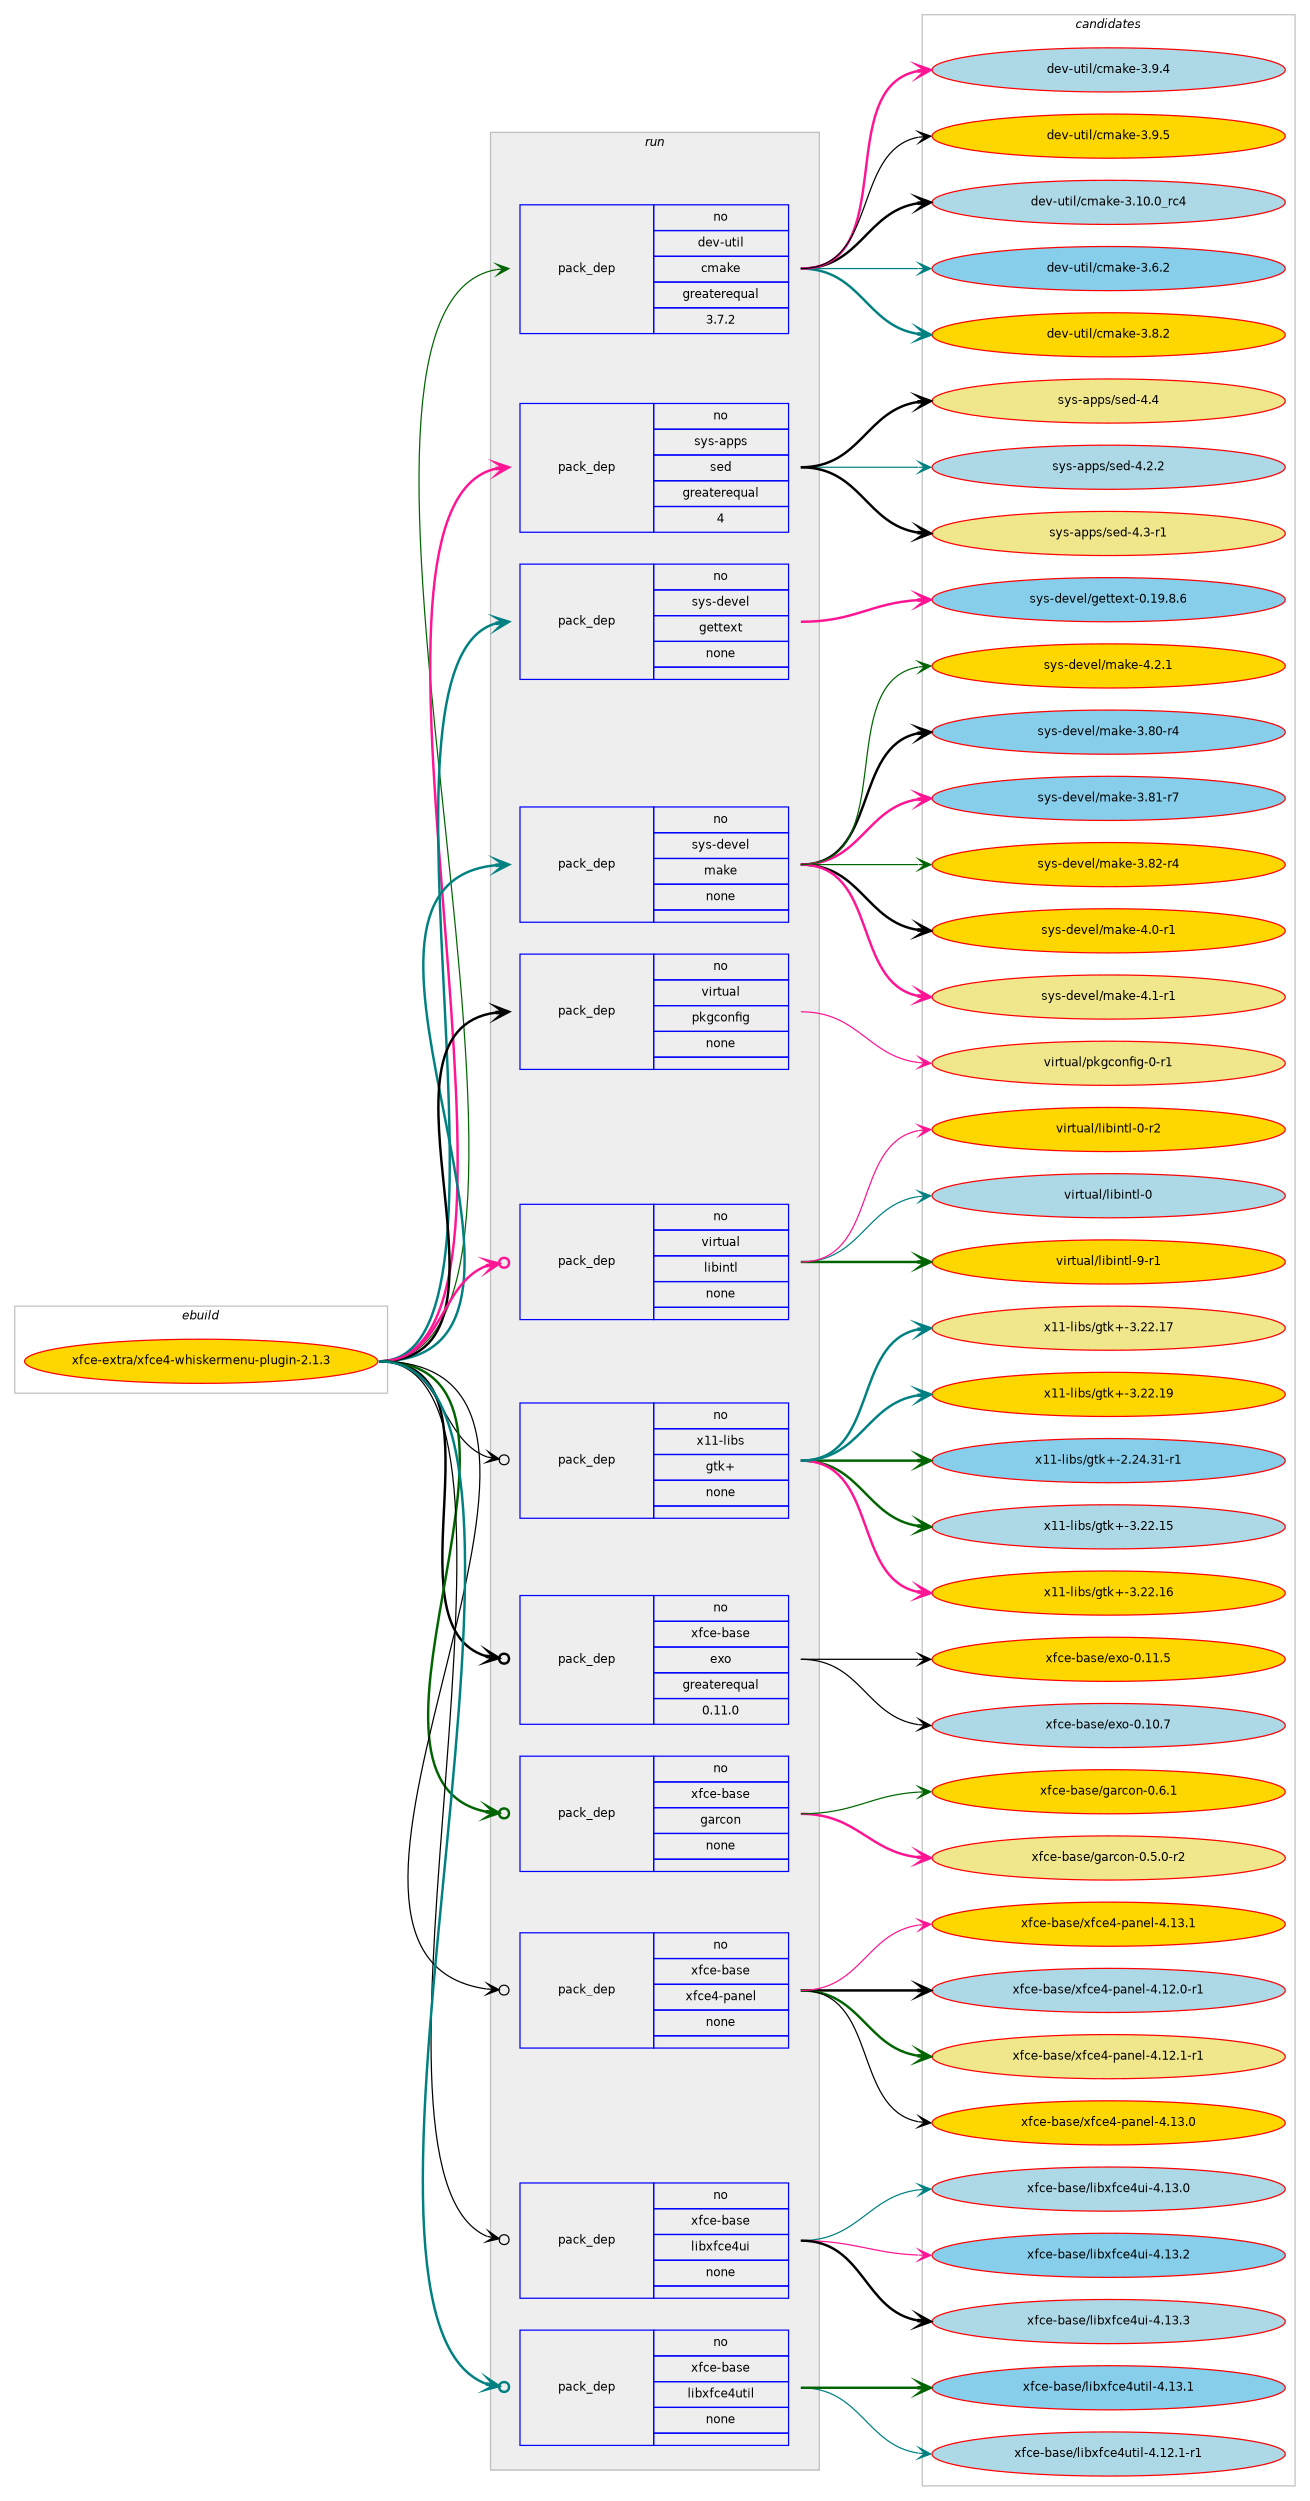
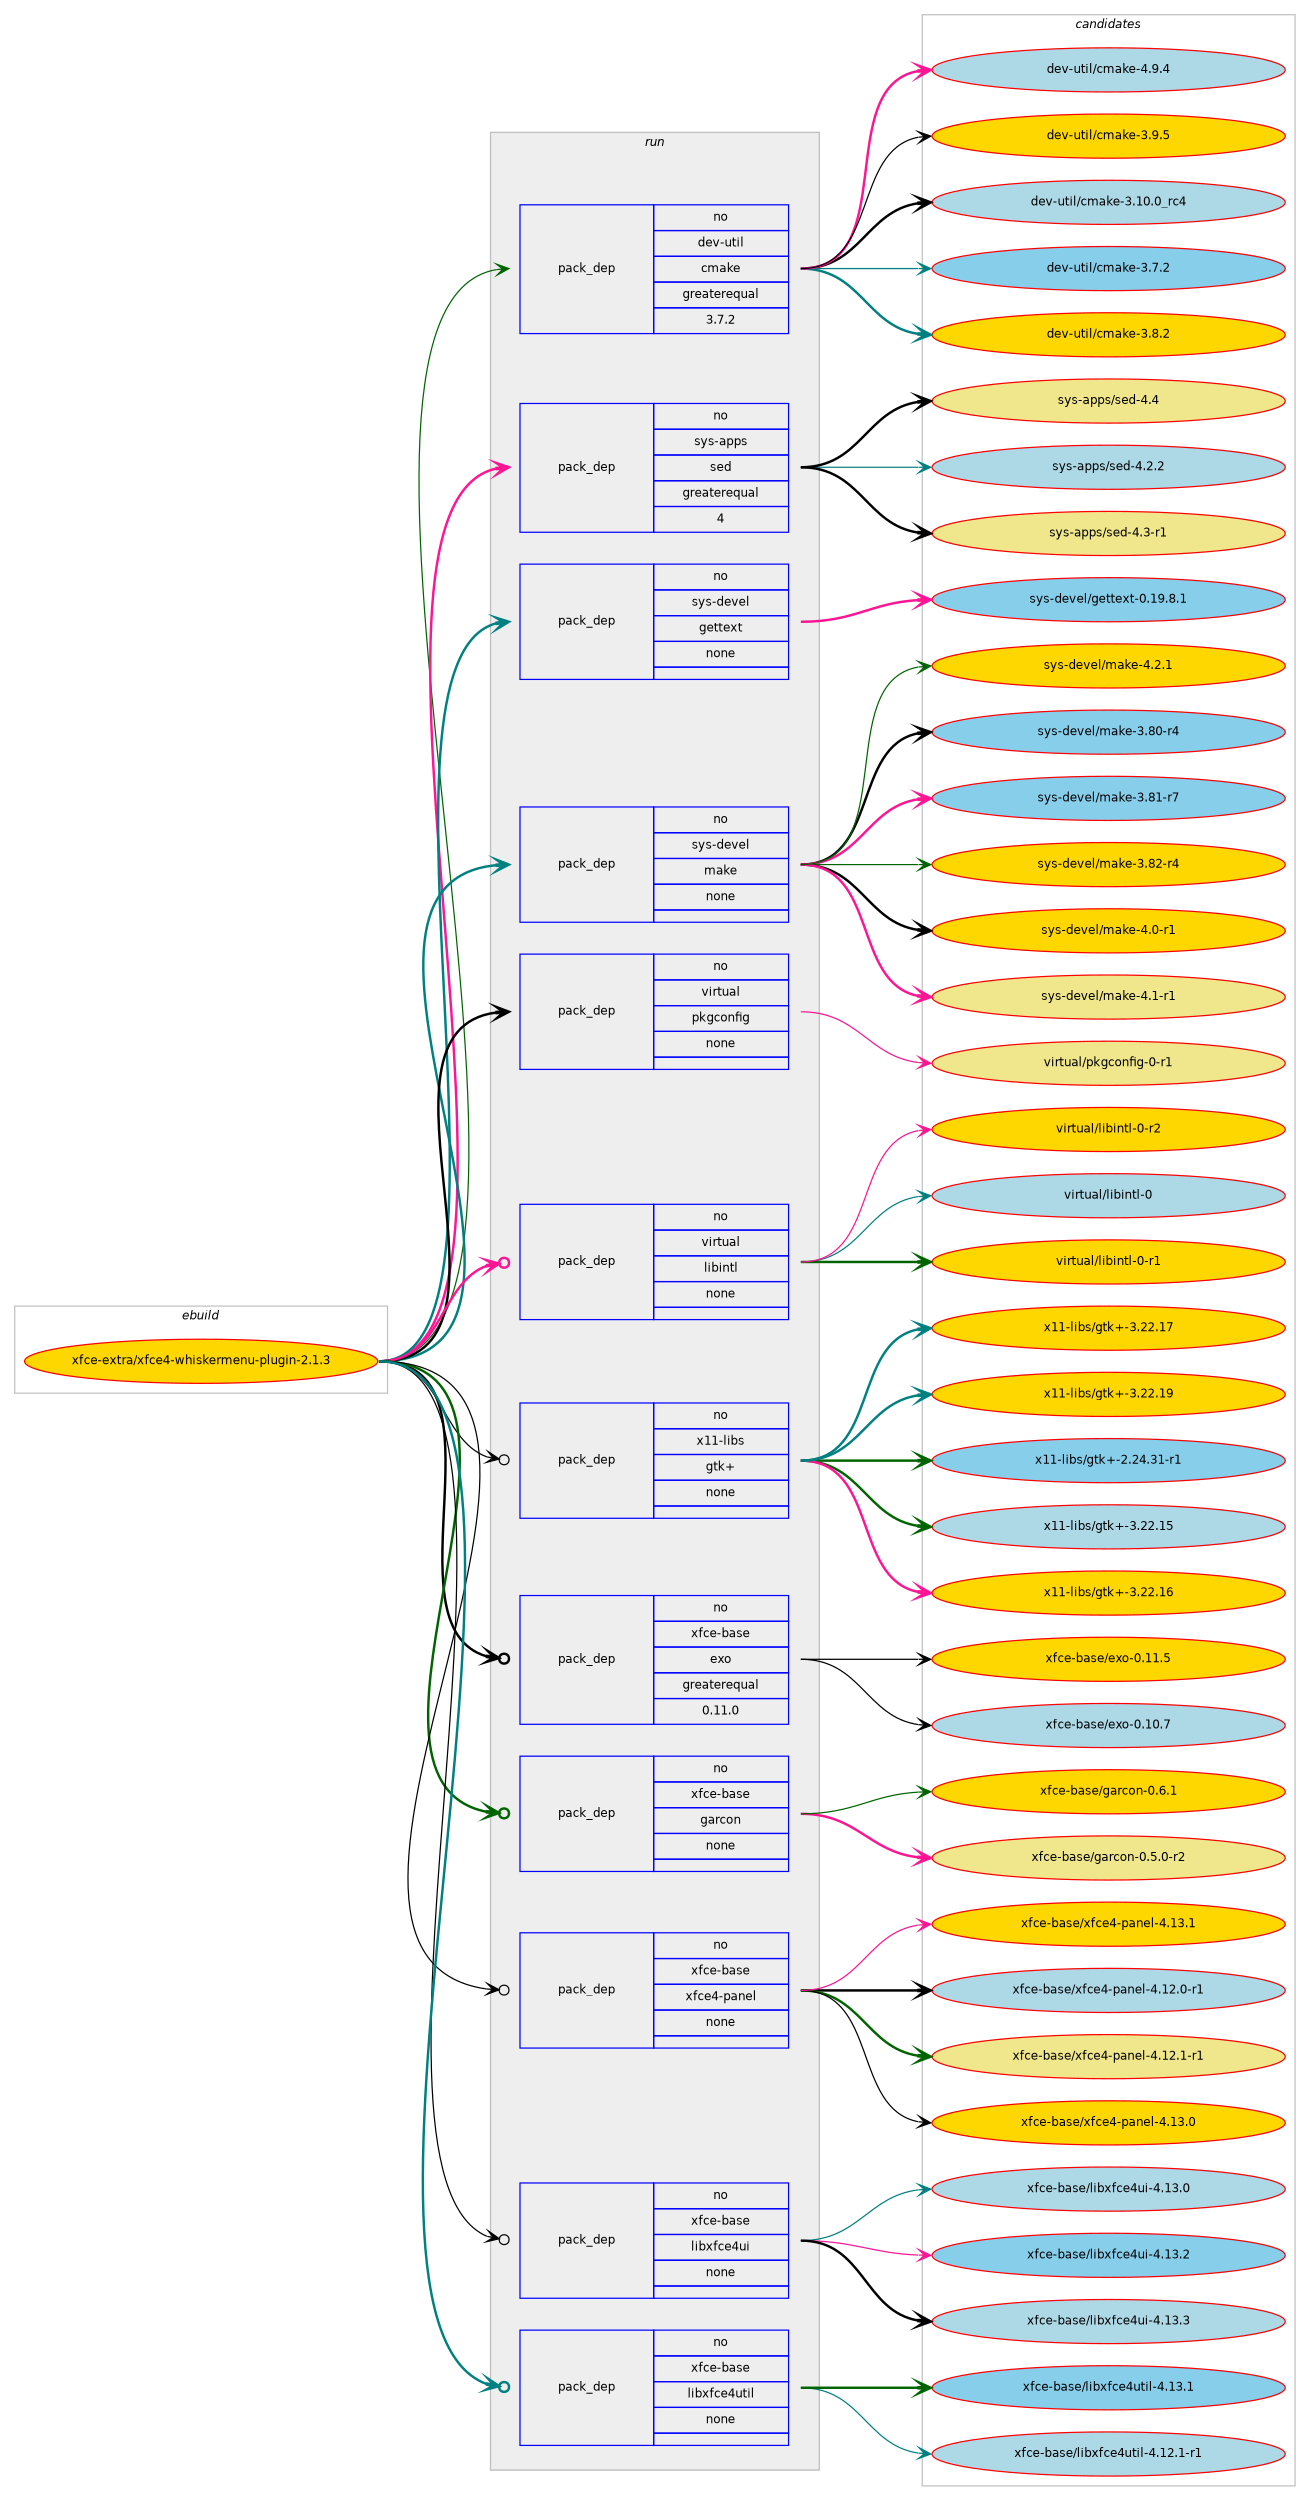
node "dev-util/cmake-3.9.4": label "dev-util/cmake-3.9.4" -> "dev-util/cmake-4.9.4"
node "dev-util/cmake-3.6.2": label "dev-util/cmake-3.6.2" -> "dev-util/cmake-3.7.2"
node "sys-devel/gettext-0.19.8.6": label "sys-devel/gettext-0.19.8.6" -> "sys-devel/gettext-0.19.8.1"
node "virtual/libintl-9-r1": label "virtual/libintl-9-r1" -> "virtual/libintl-0-r1"
node "x11-libs/gtk+-3.22.17": fillcolor khaki -> gold
